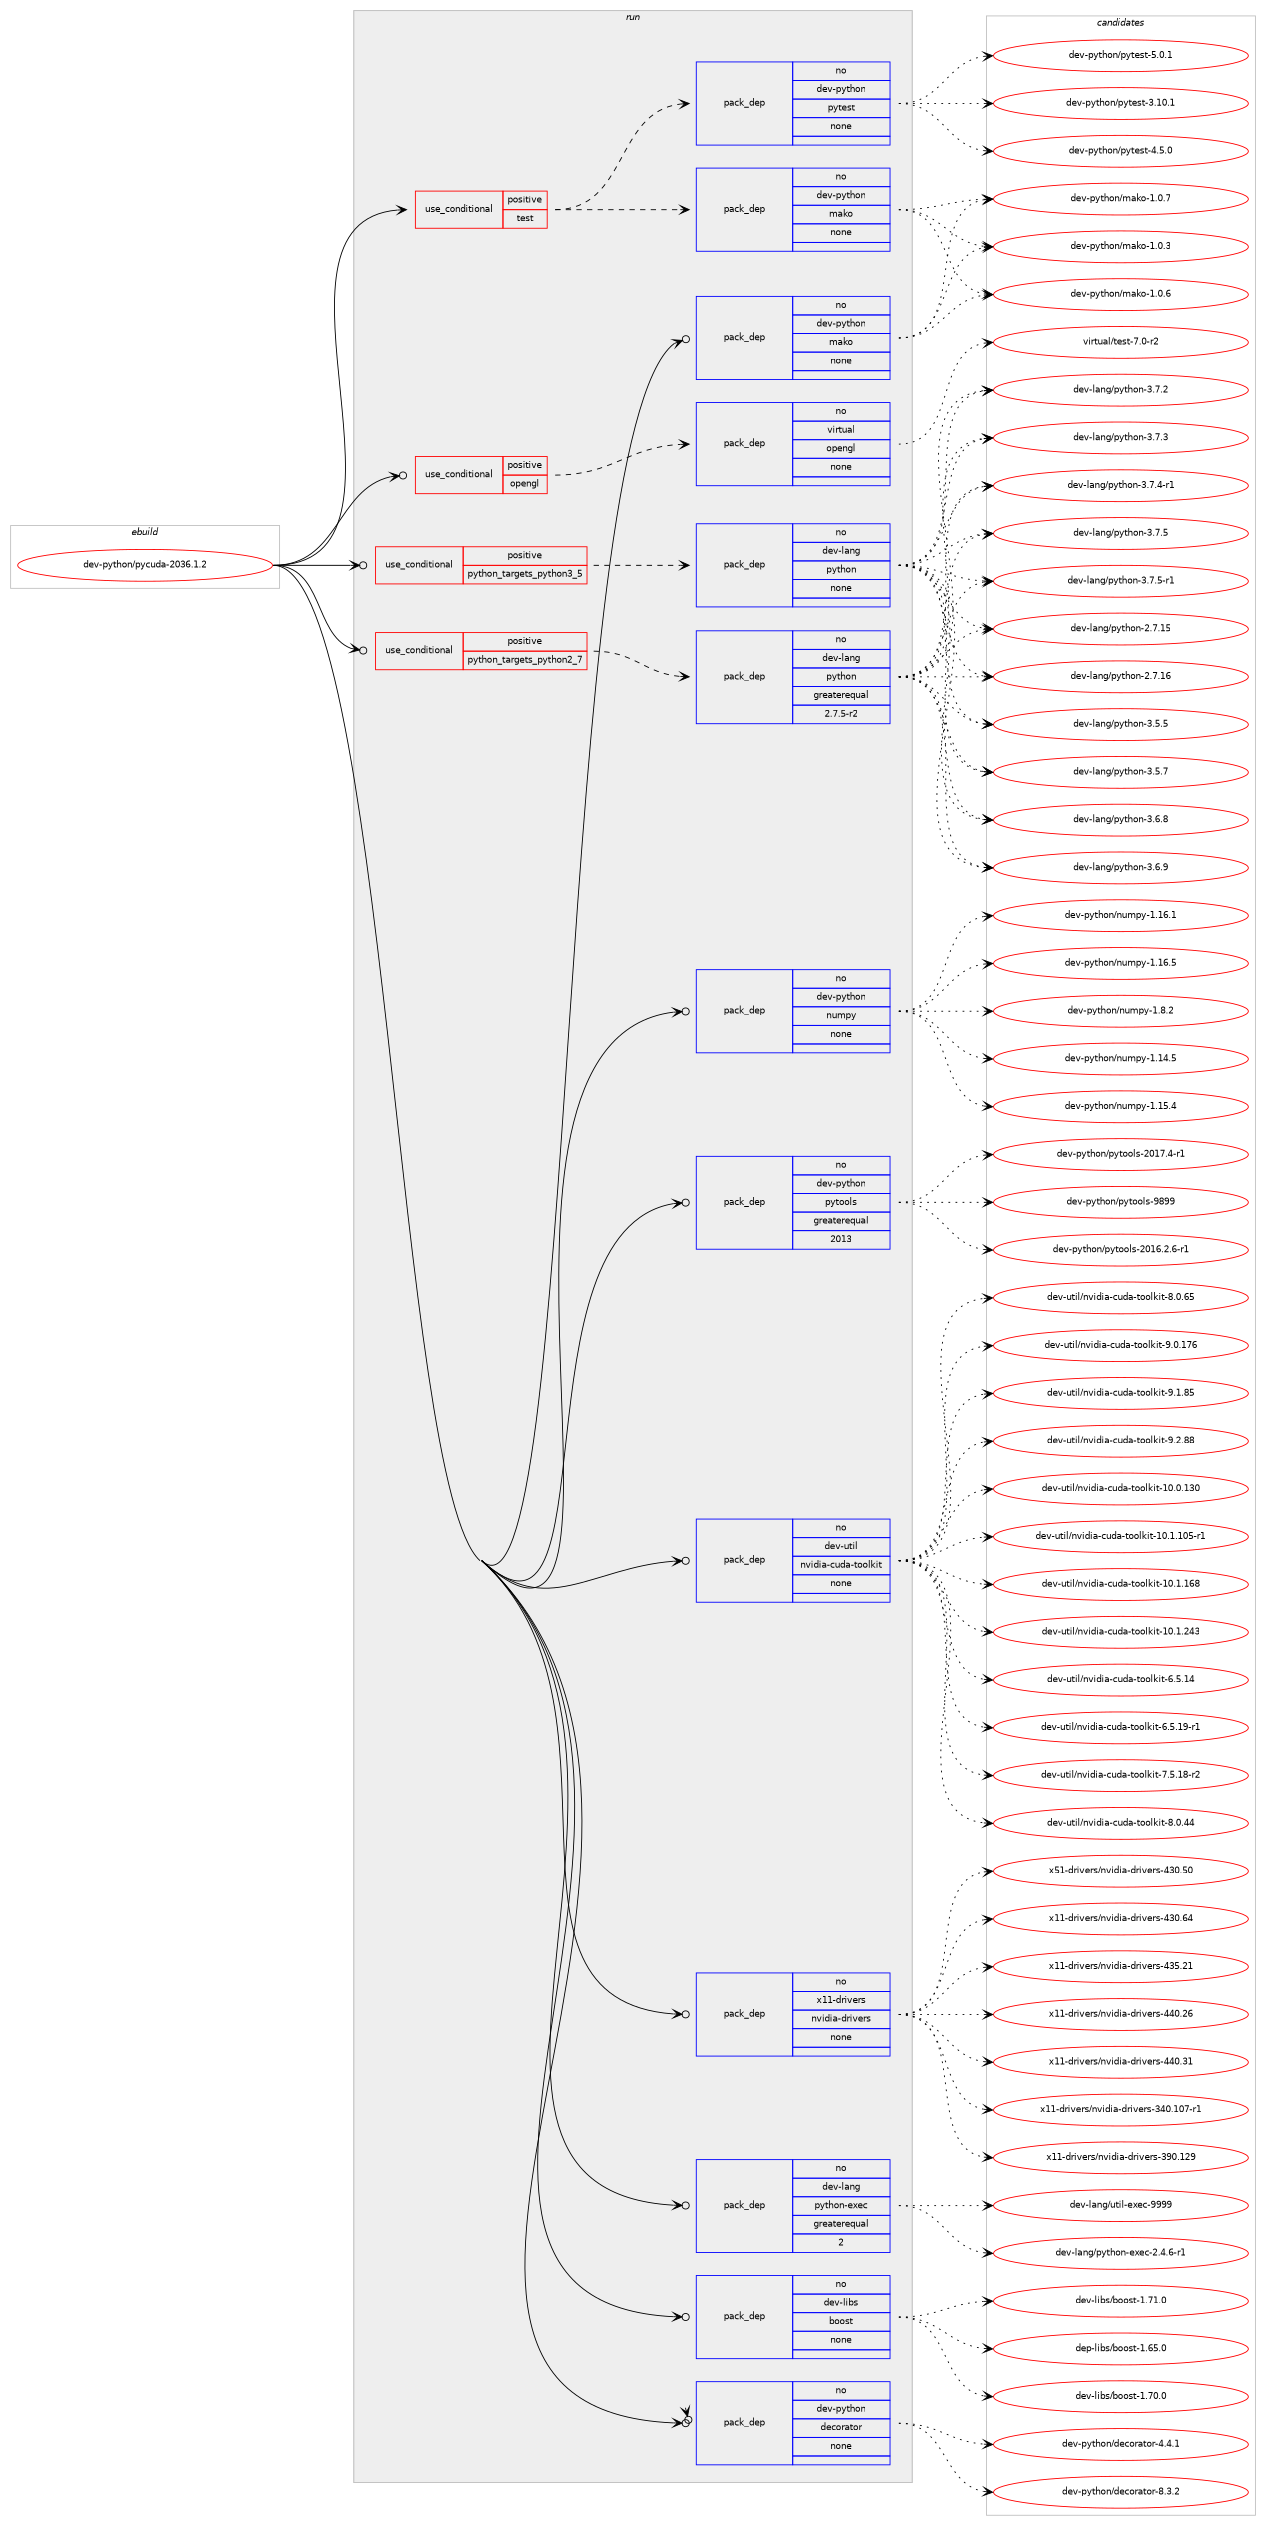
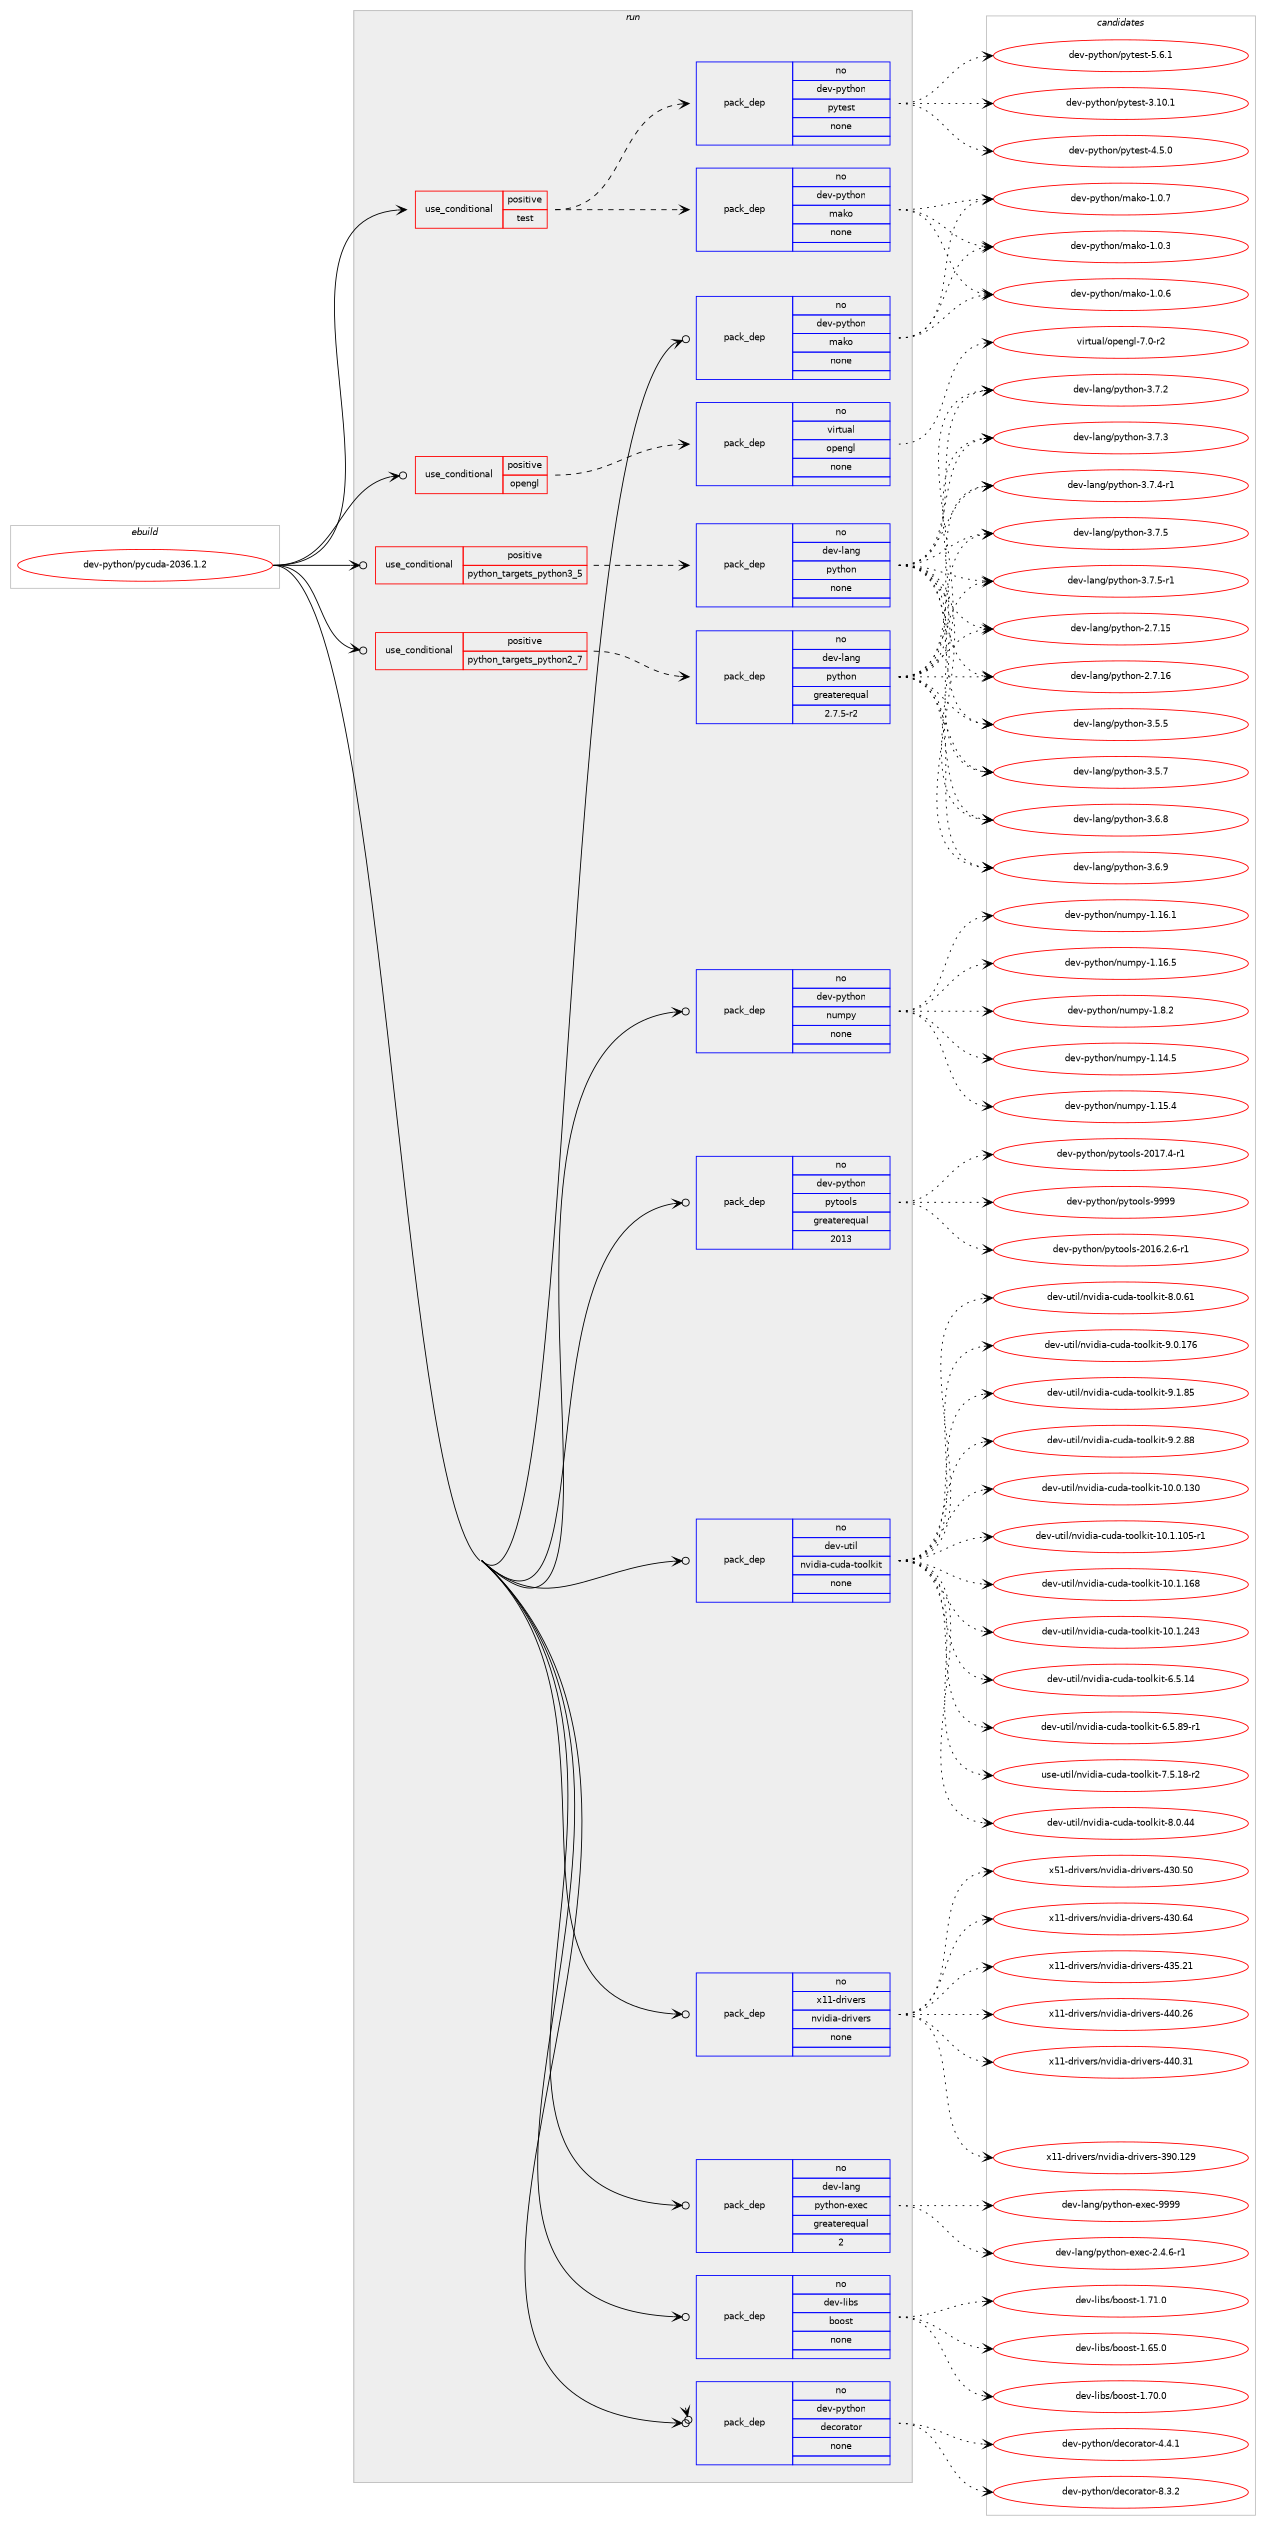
node "dev-python/pytest-5.0.1": label "dev-python/pytest-5.0.1" -> "dev-python/pytest-5.6.1"
node "virtual/test-7.0-r2": label "virtual/test-7.0-r2" -> "virtual/opengl-7.0-r2"
node "dev-python/pytools-9899": label "dev-python/pytools-9899" -> "dev-python/pytools-9999"
node "dev-util/nvidia-cuda-toolkit-8.0.65": label "dev-util/nvidia-cuda-toolkit-8.0.65" -> "dev-util/nvidia-cuda-toolkit-8.0.61"
node "dev-util/nvidia-cuda-toolkit-6.5.19-r1": label "dev-util/nvidia-cuda-toolkit-6.5.19-r1" -> "dev-util/nvidia-cuda-toolkit-6.5.89-r1"
node "dev-util/nvidia-cuda-toolkit-7.5.18-r2": label "dev-util/nvidia-cuda-toolkit-7.5.18-r2" -> "use-util/nvidia-cuda-toolkit-7.5.18-r2"
node "x11-drivers/nvidia-drivers-340.107-r1": removed
node "dev-lang/util-exec-9999": label "dev-lang/util-exec-9999" -> "dev-lang/python-exec-9999"
node "dep-libs/boost-1.65.0": label "dep-libs/boost-1.65.0" -> "dev-libs/boost-1.65.0"
